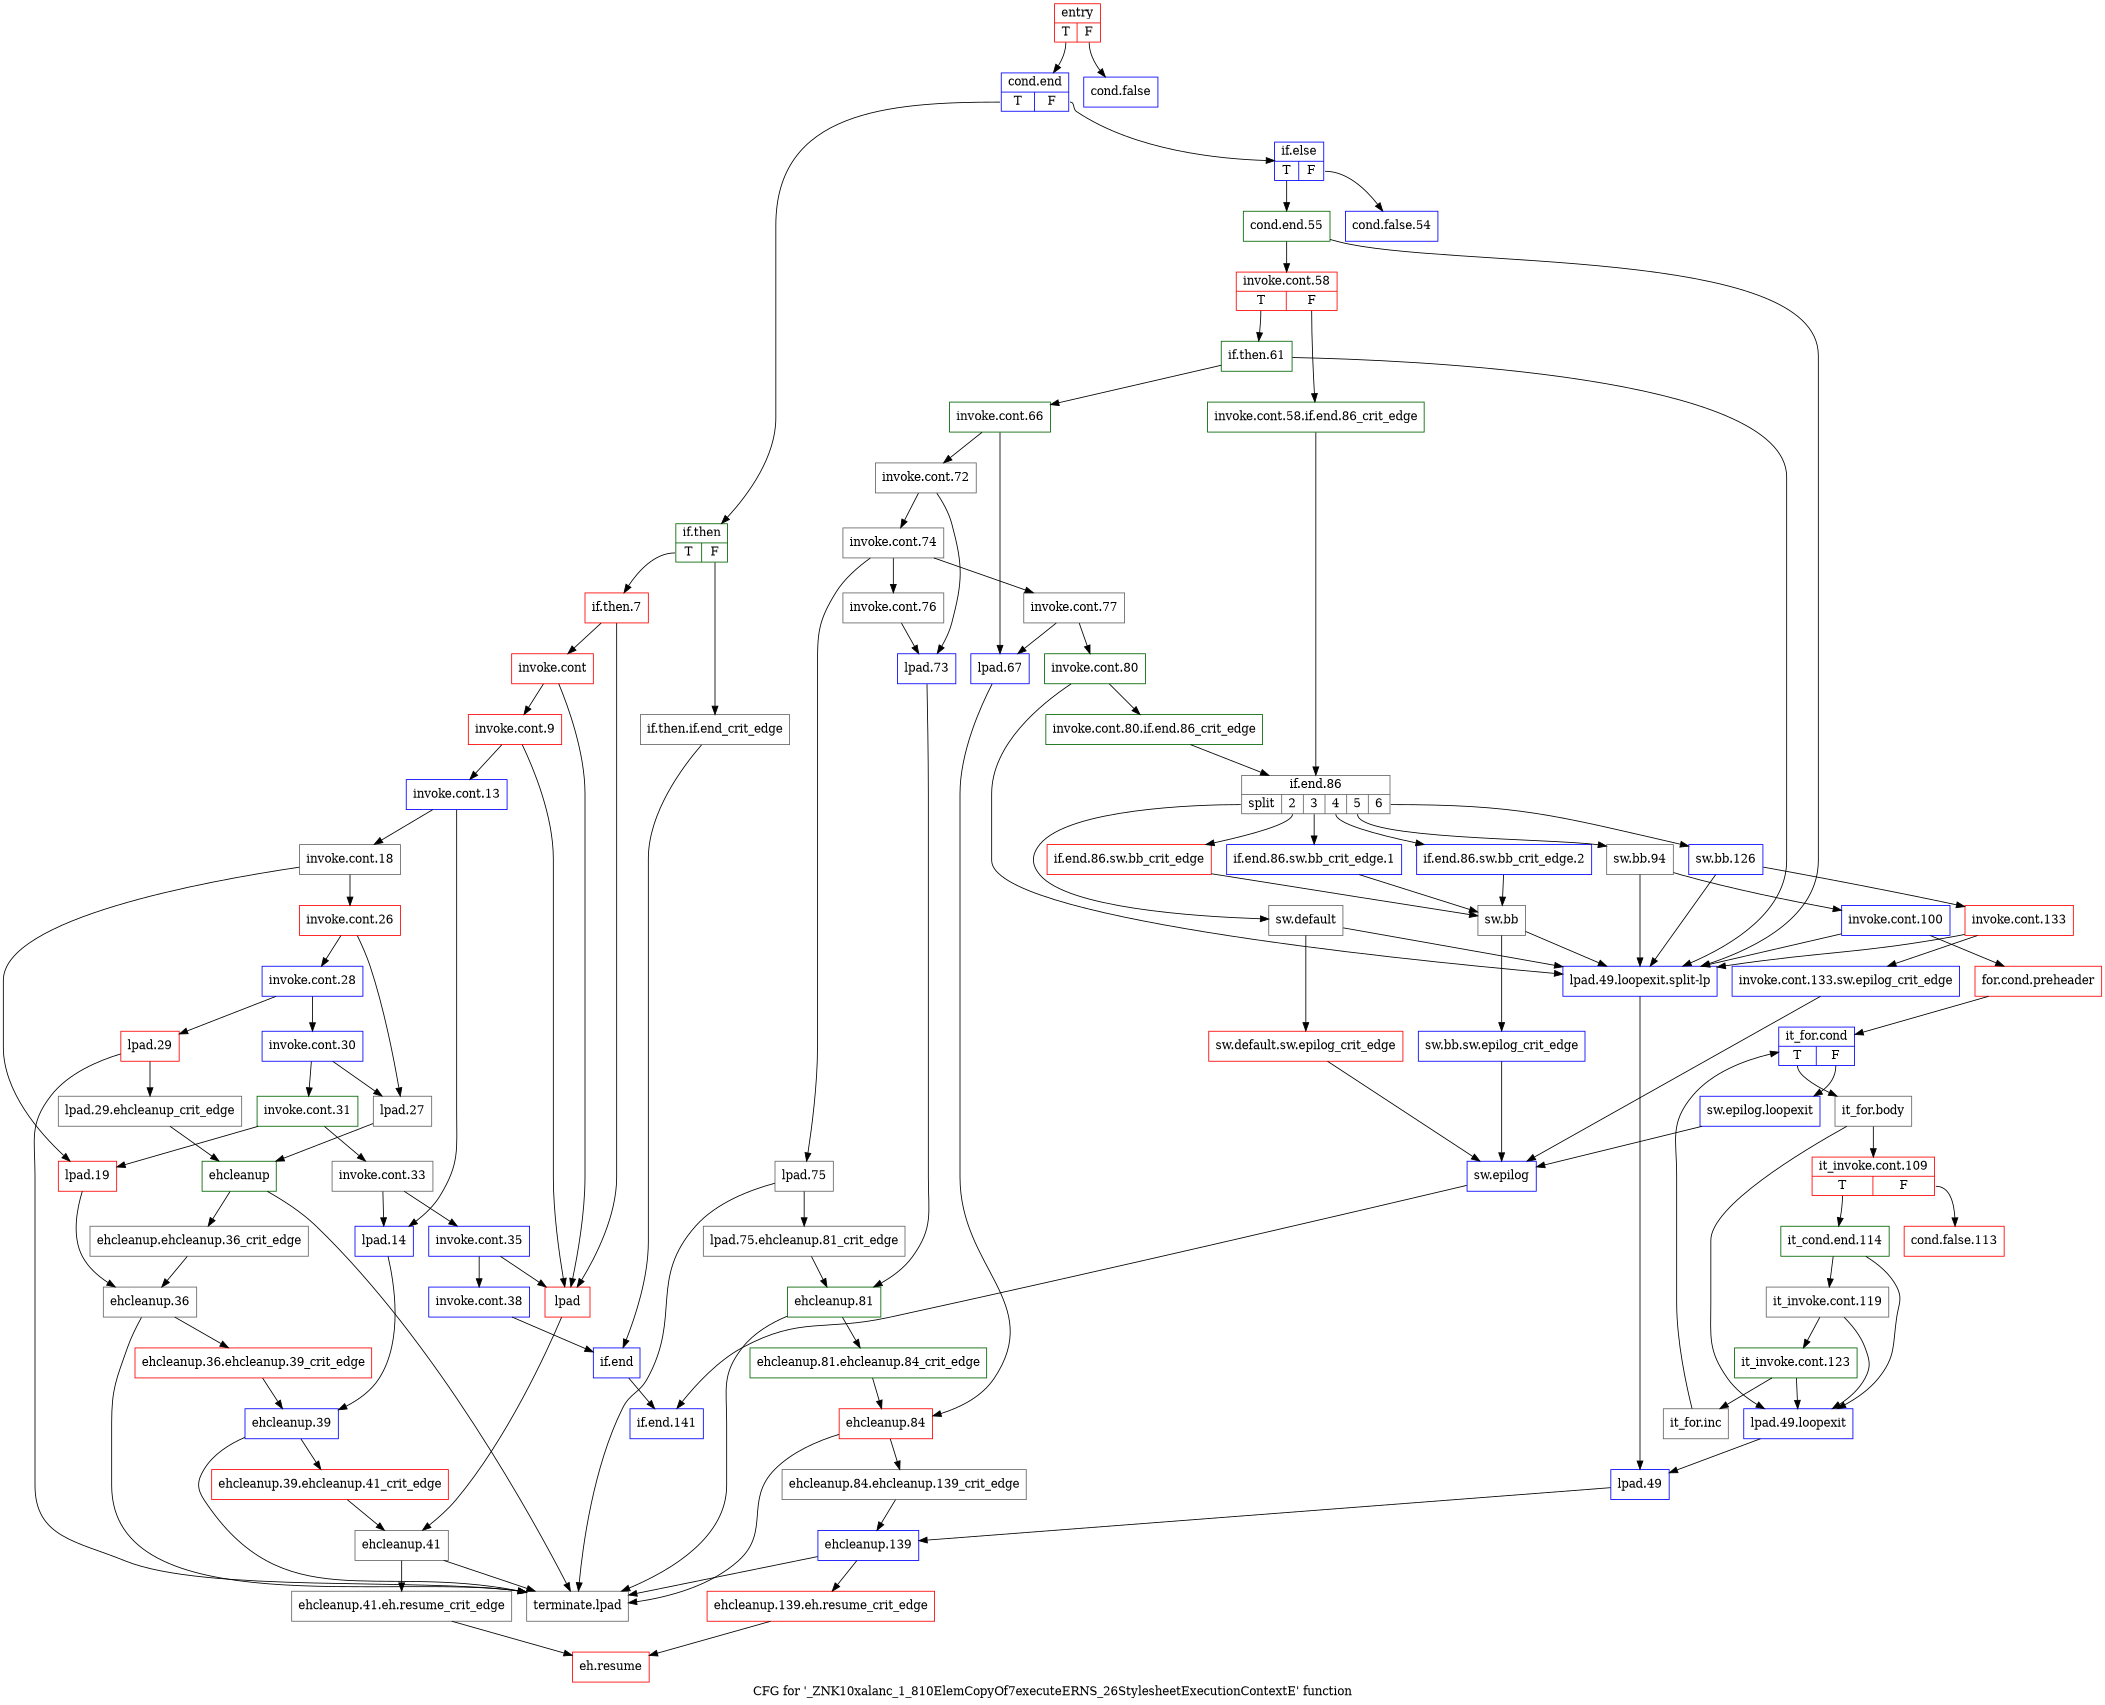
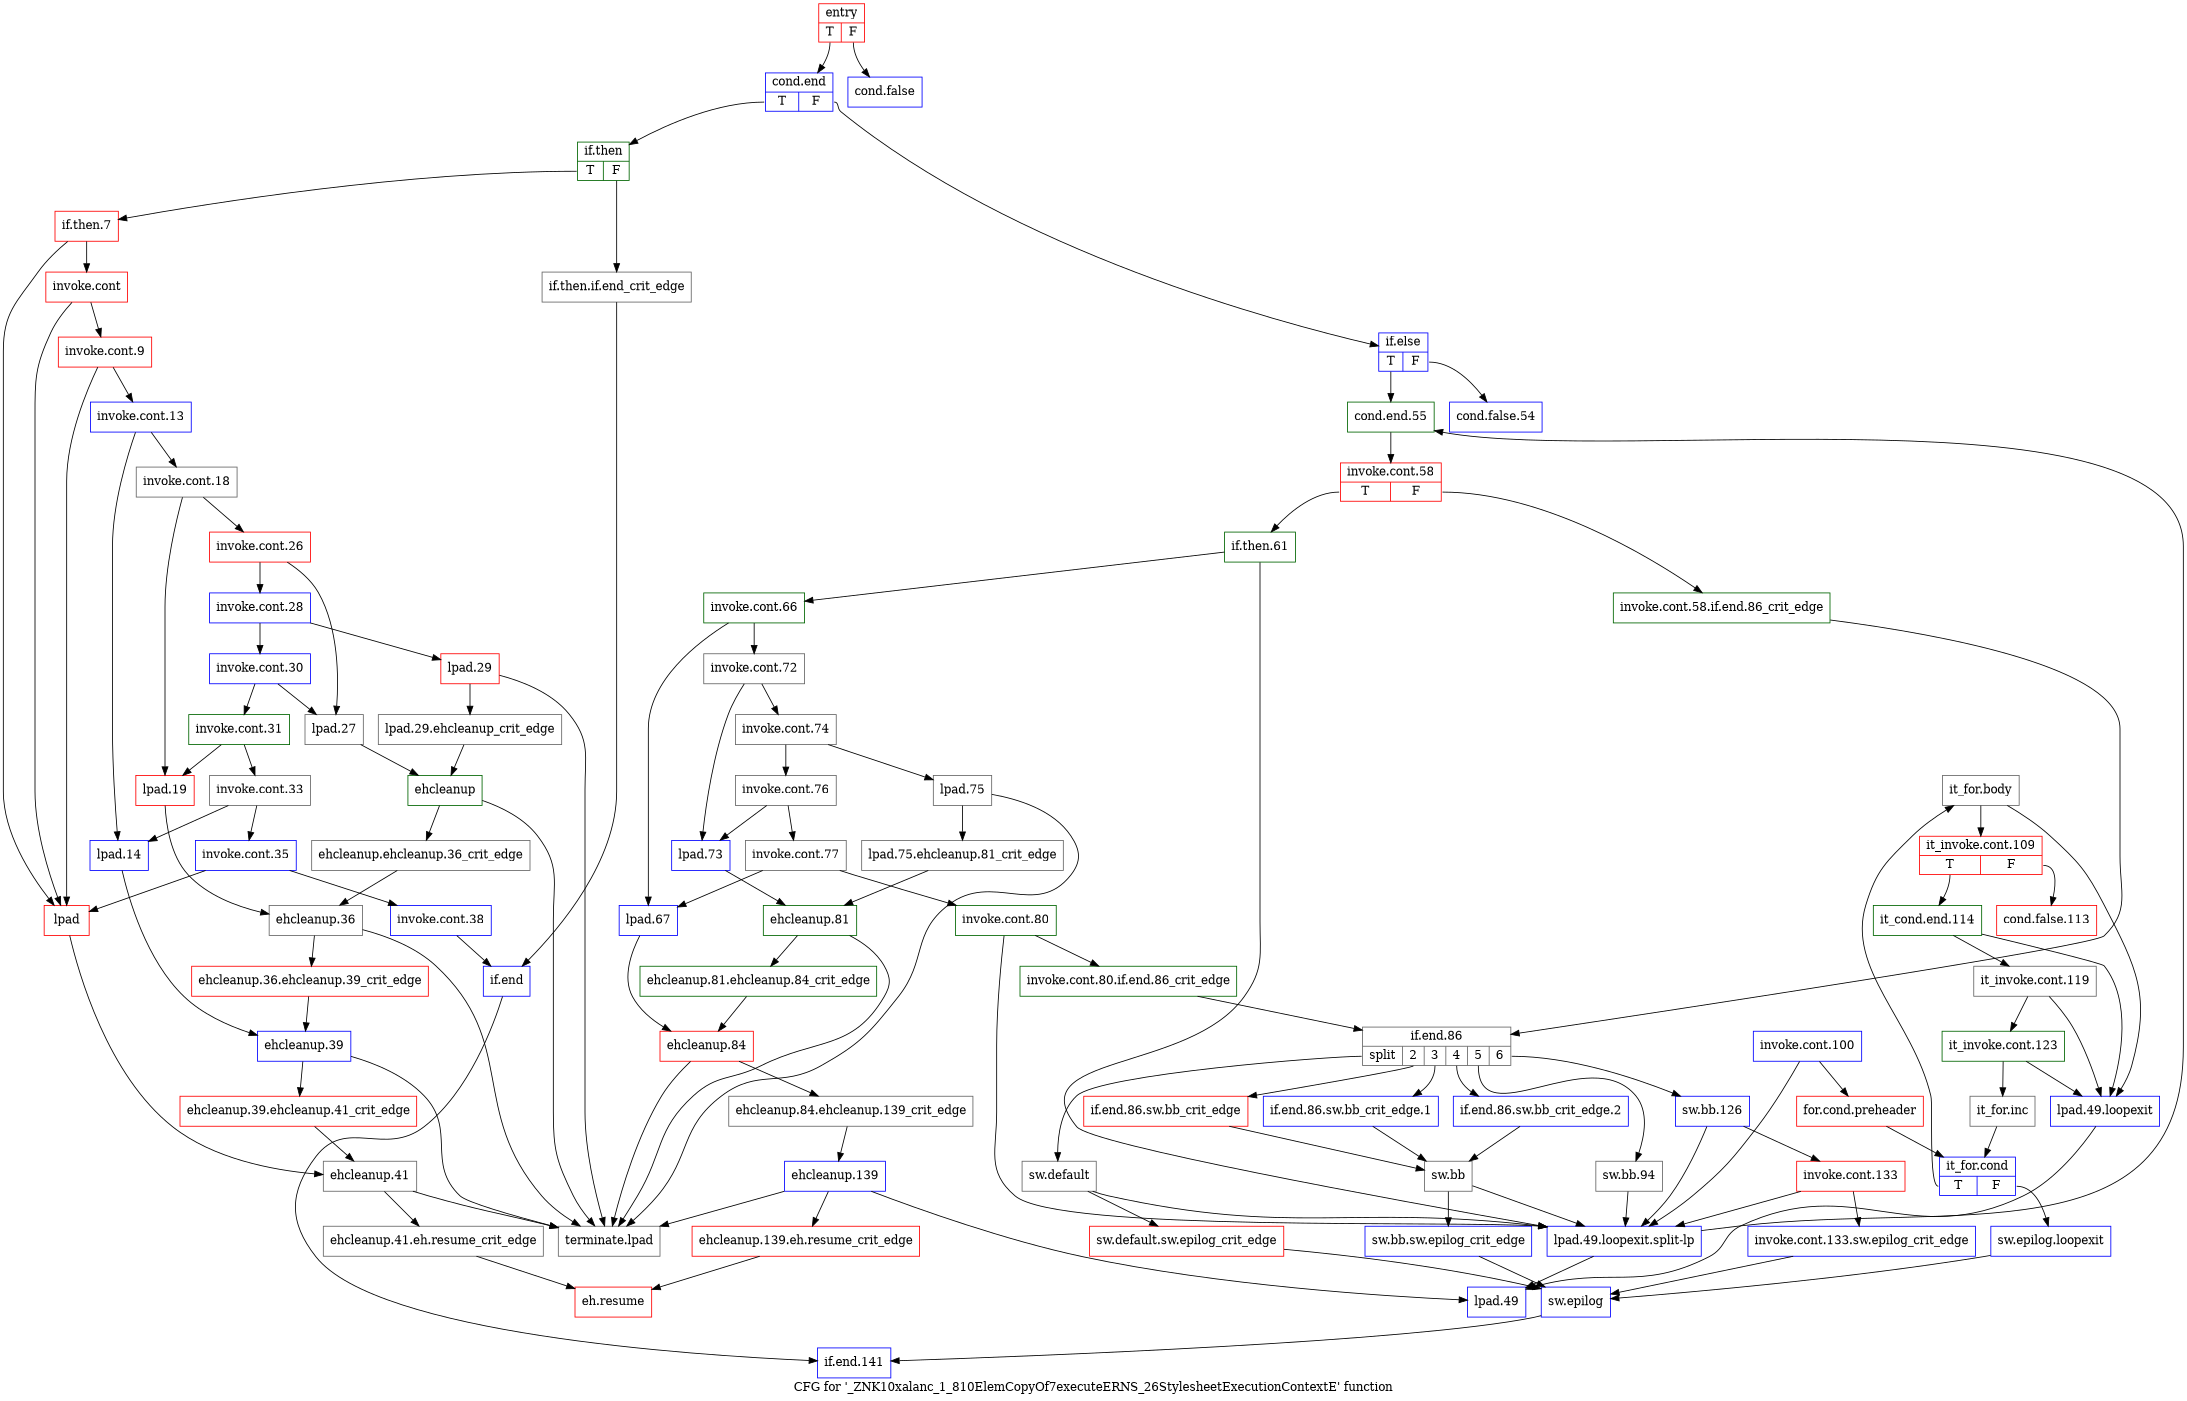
edge "cond.end.55" -> "lpad.49.loopexit.split-lp": reversed
edge "invoke.cont.74" -> "invoke.cont.77": now "invoke.cont.76" -> "invoke.cont.77"
edge "sw.bb.94" -> "invoke.cont.100": removed
edge "lpad.49" -> "ehcleanup.139": reversed
